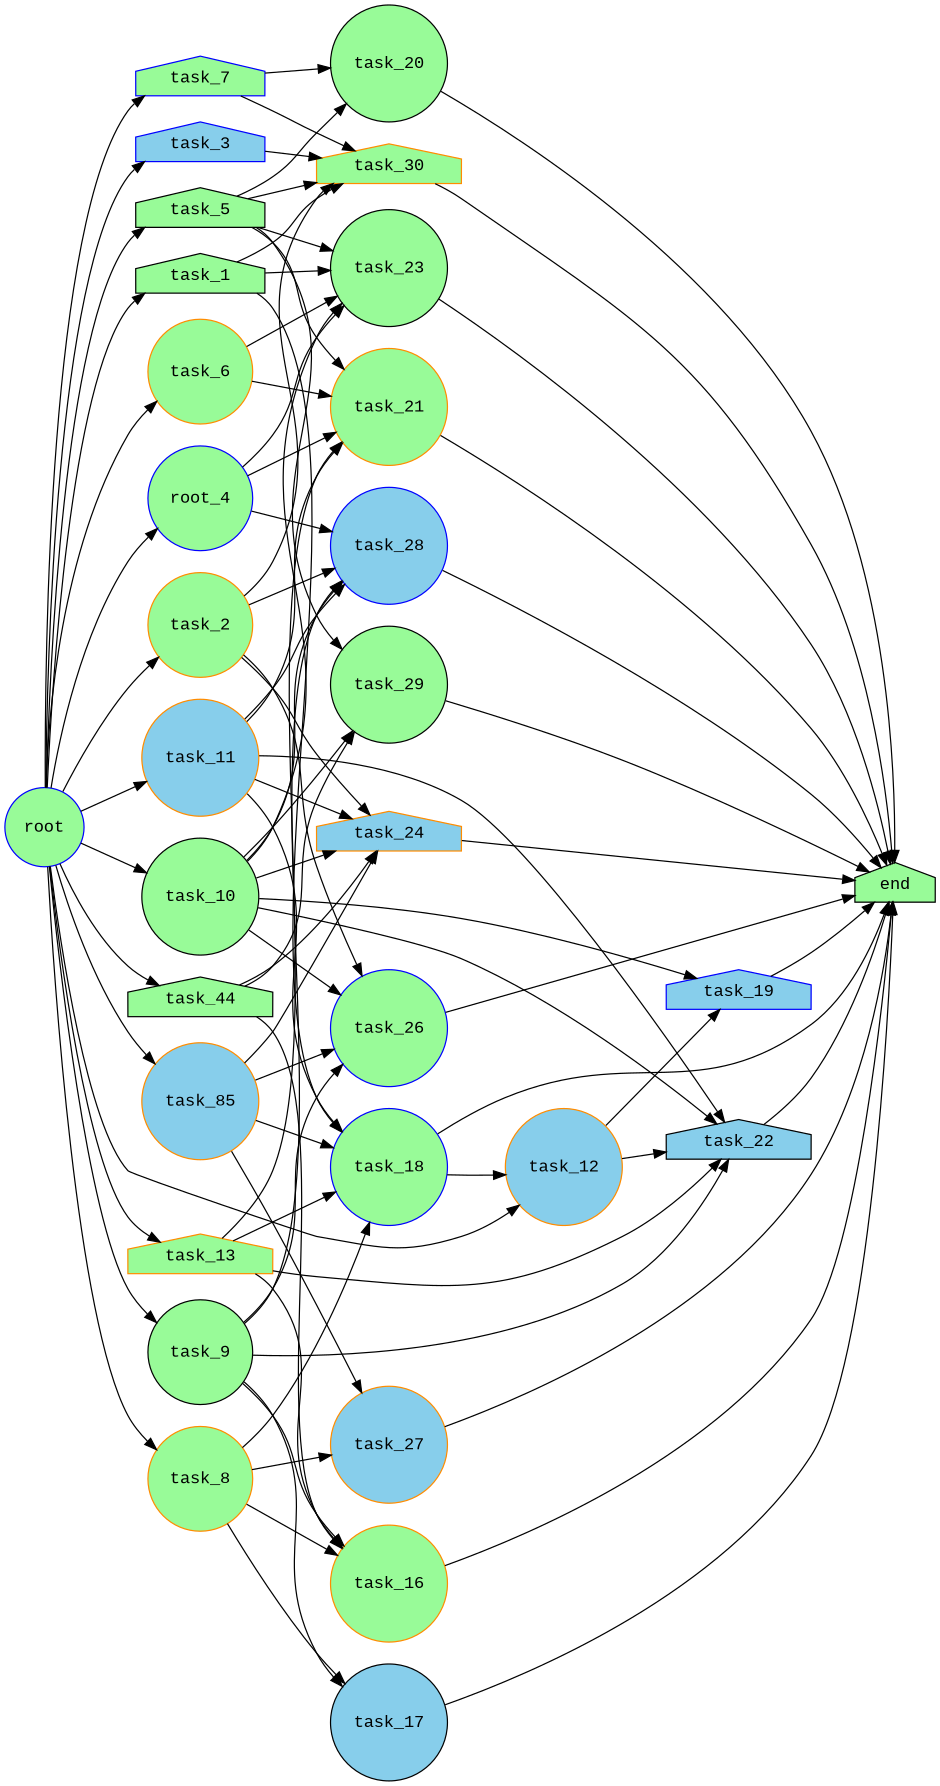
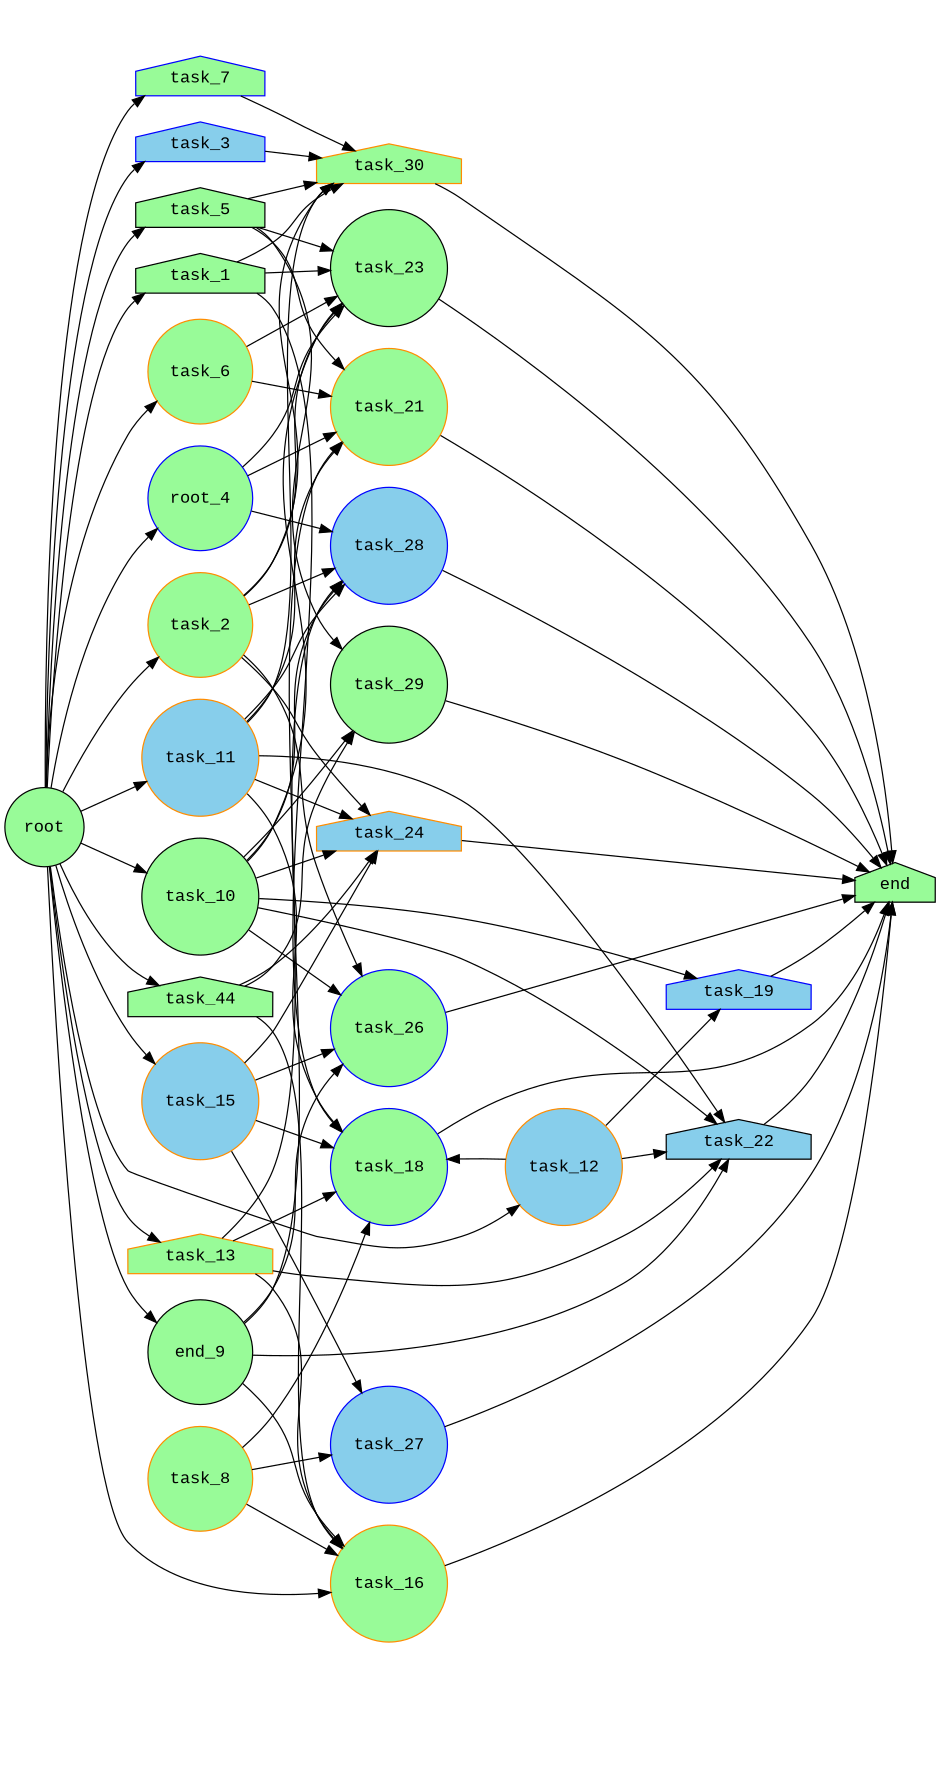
node "task_20": removed
edge "task_2" -> "task_23": added
edge "task_11" -> "task_30": added
node "root": color blue -> black
node "task_85": label "task_85" -> "task_15"
edge "root" -> "task_8": now "root" -> "task_16"
edge "task_18" -> "task_12": reversed
node "task_9": label "task_9" -> "end_9"
node "task_27": color darkorange -> blue
node "task_17": removed
